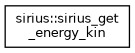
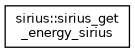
node "sirius::sirius_get _energy_kin": label "sirius::sirius_get _energy_kin" -> "sirius::sirius_get _energy_sirius"
